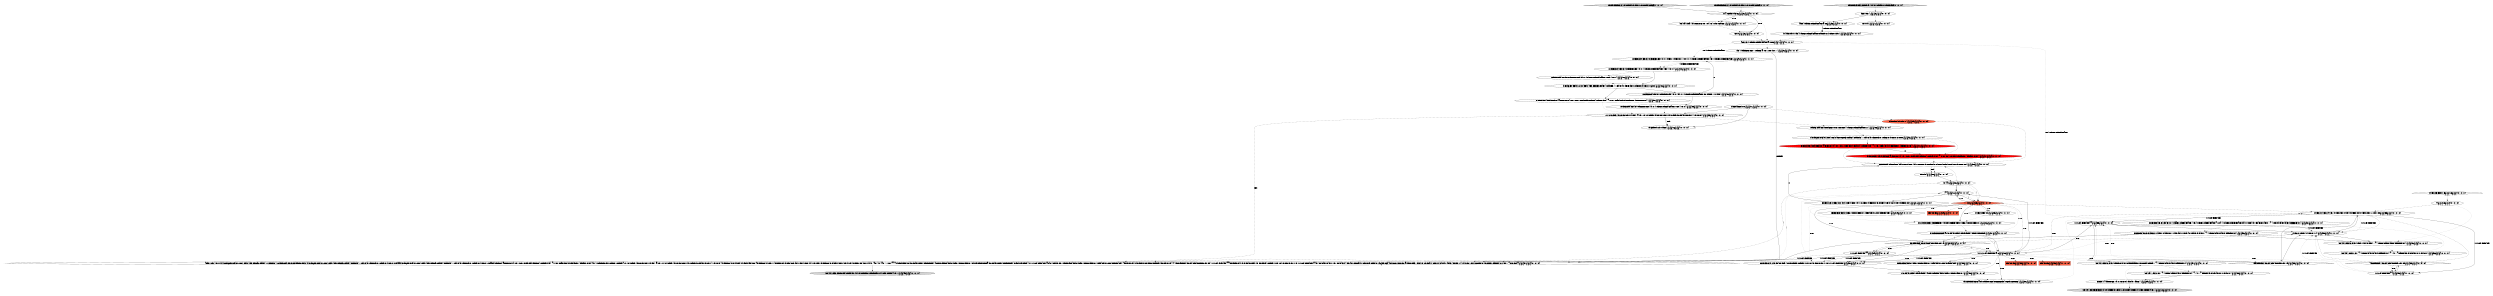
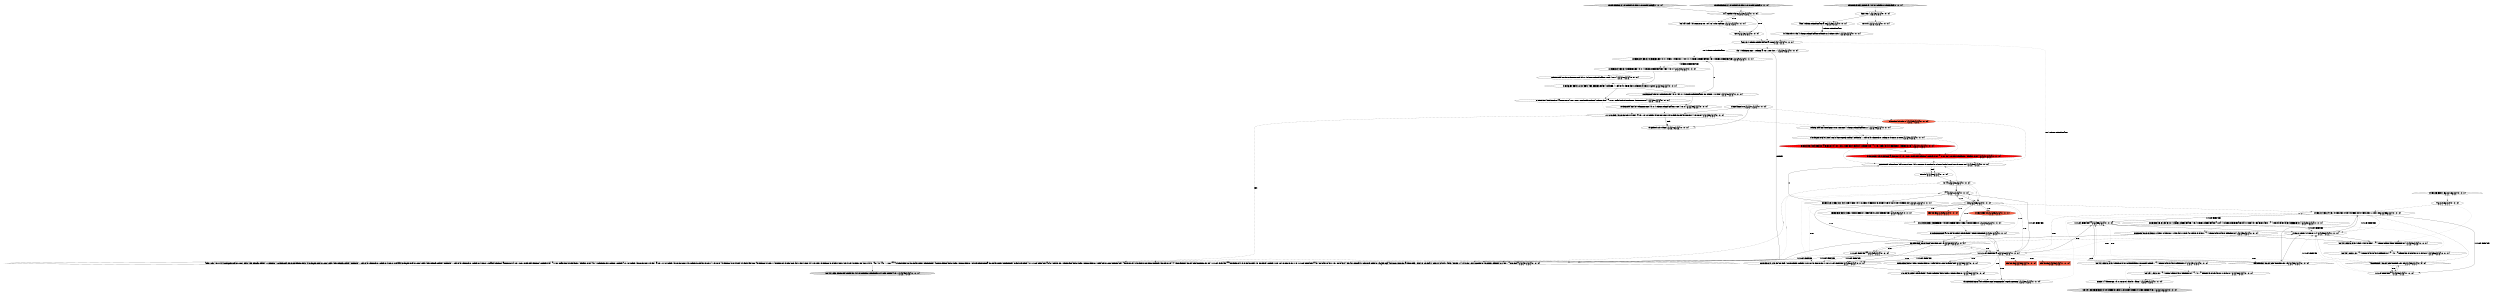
node "i < 100@@@23@@@['0', '0', '1']": fillcolor tomato -> white
node "Thread.sleep(10)@@@25@@@['0', '0', '1']": fillcolor white -> tomato
